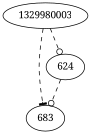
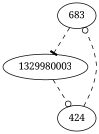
edge "1329980003" -> "683": reversed
node "624": label "624" -> "424"
